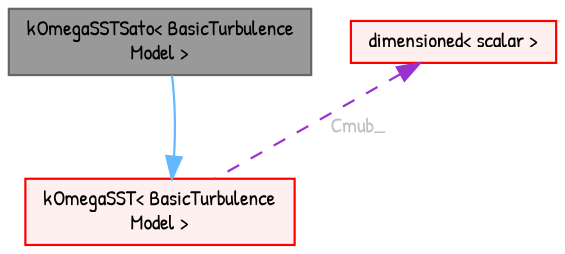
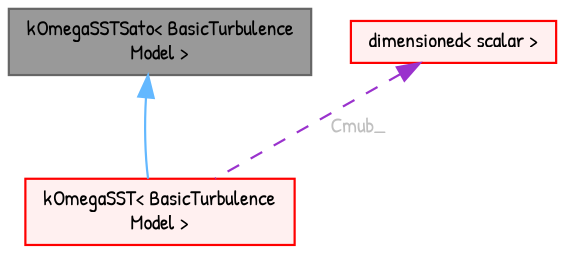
edge "kOmegaSSTSato< BasicTurbulence Model >" -> "kOmegaSST< BasicTurbulence Model >": reversed
